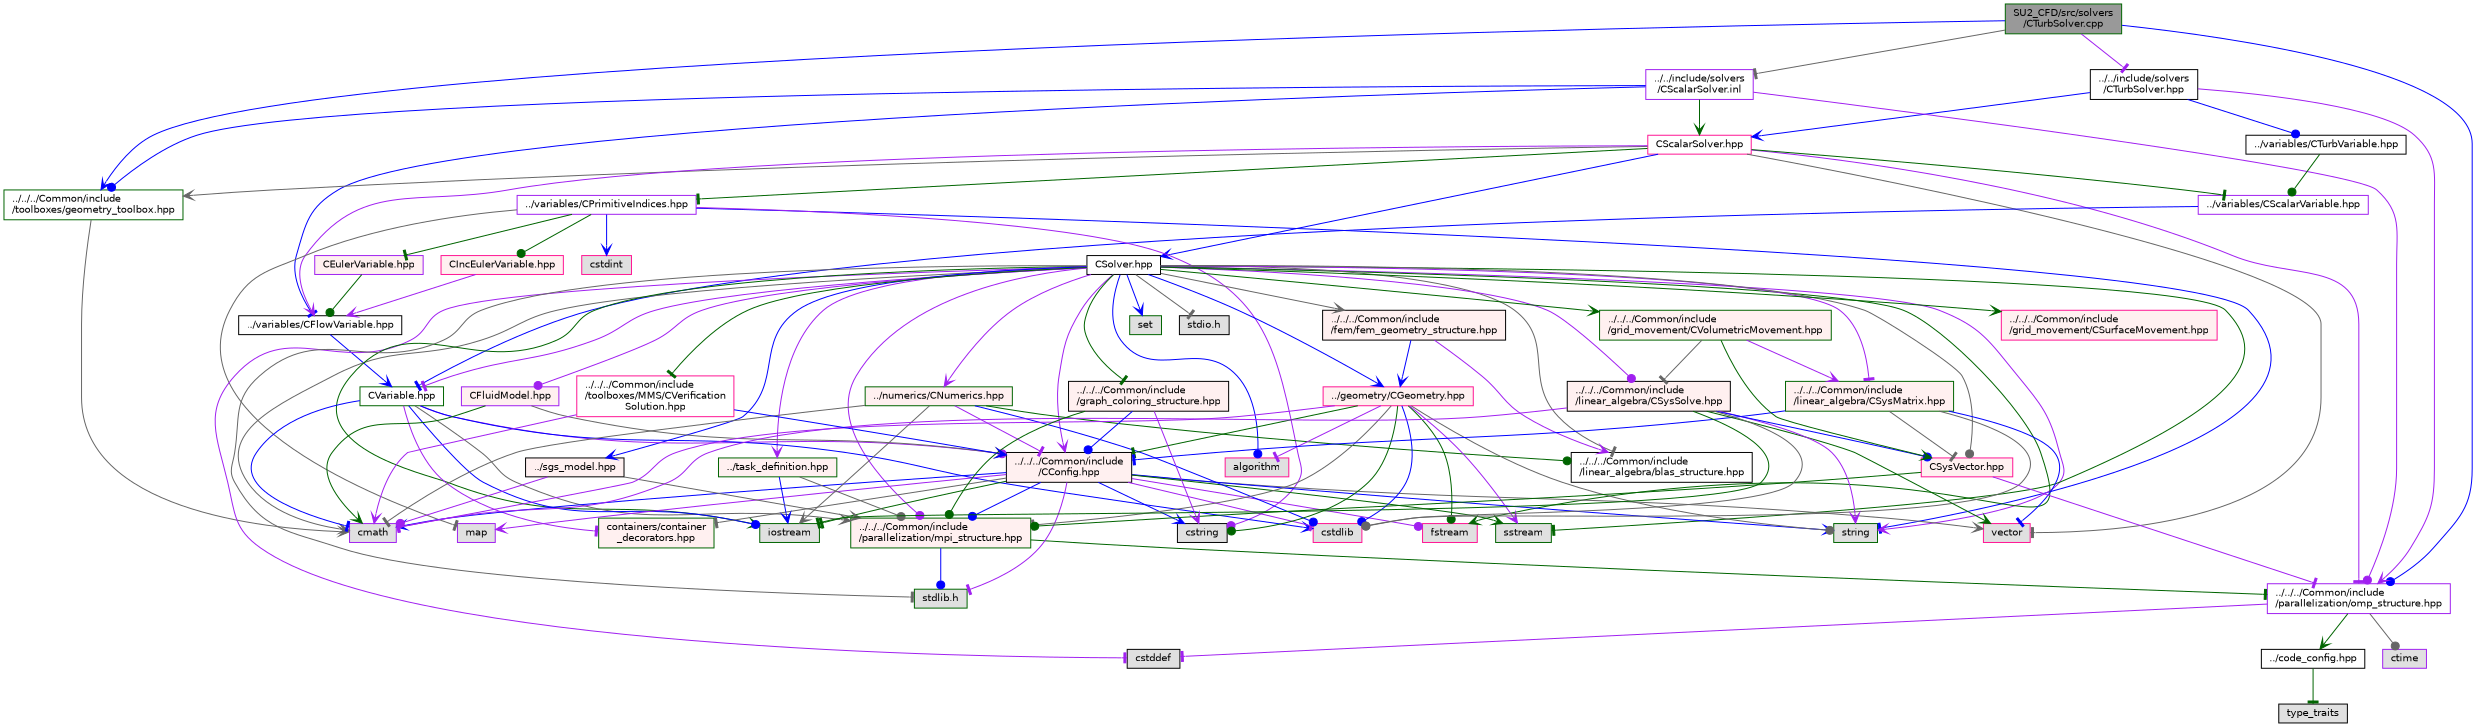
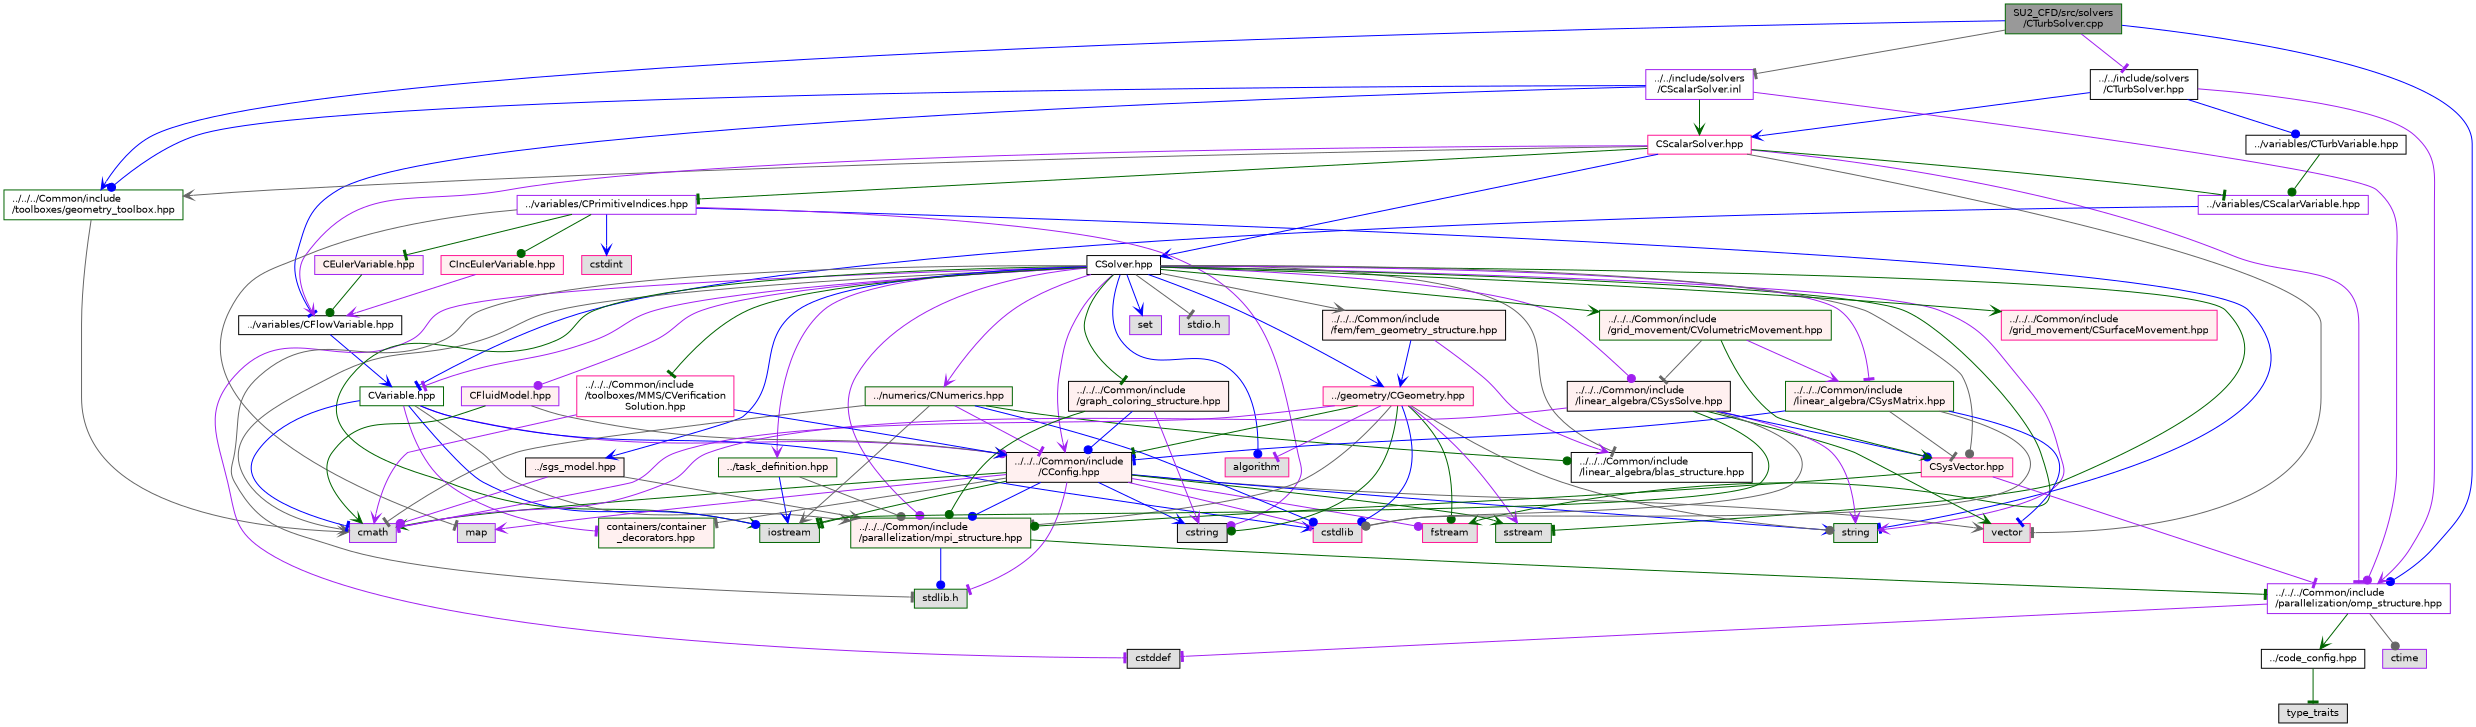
node "set": color darkgreen -> purple
node "stdio.h": color black -> purple
edge "../../../Common/include /CConfig.hpp" -> "cmath": color blue -> darkgreen
